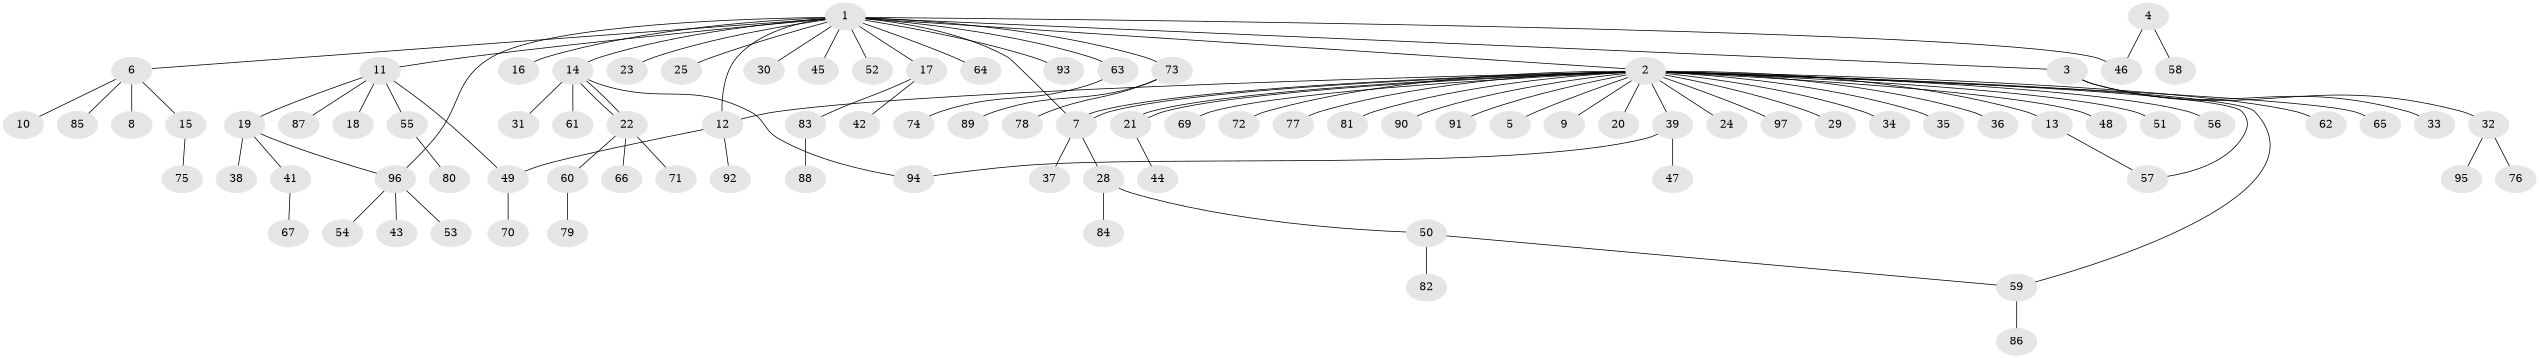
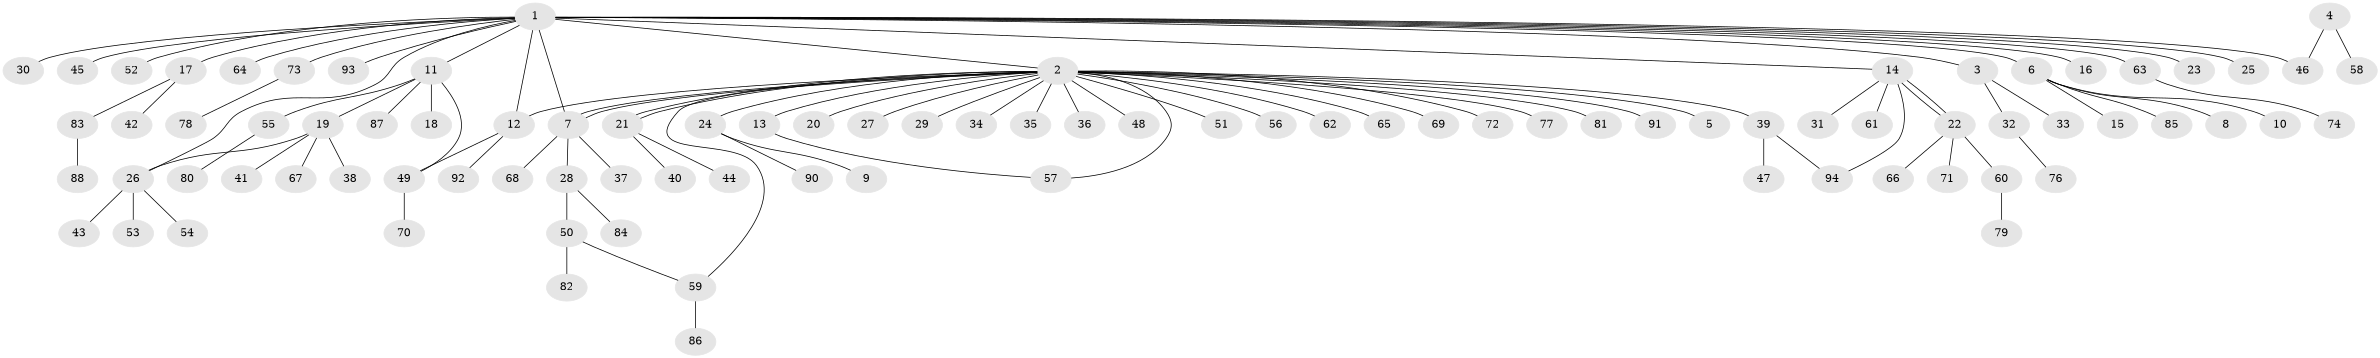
edge "2" -- "90": now "24" -- "90"
edge "2" -- "9": now "24" -- "9"
node "89": removed
node "97": label "97" -> "27"
node "75": removed
node "96": label "96" -> "26"
node "68": added
node "40": added
node "95": removed
edge "41" -- "67": now "19" -- "67"
